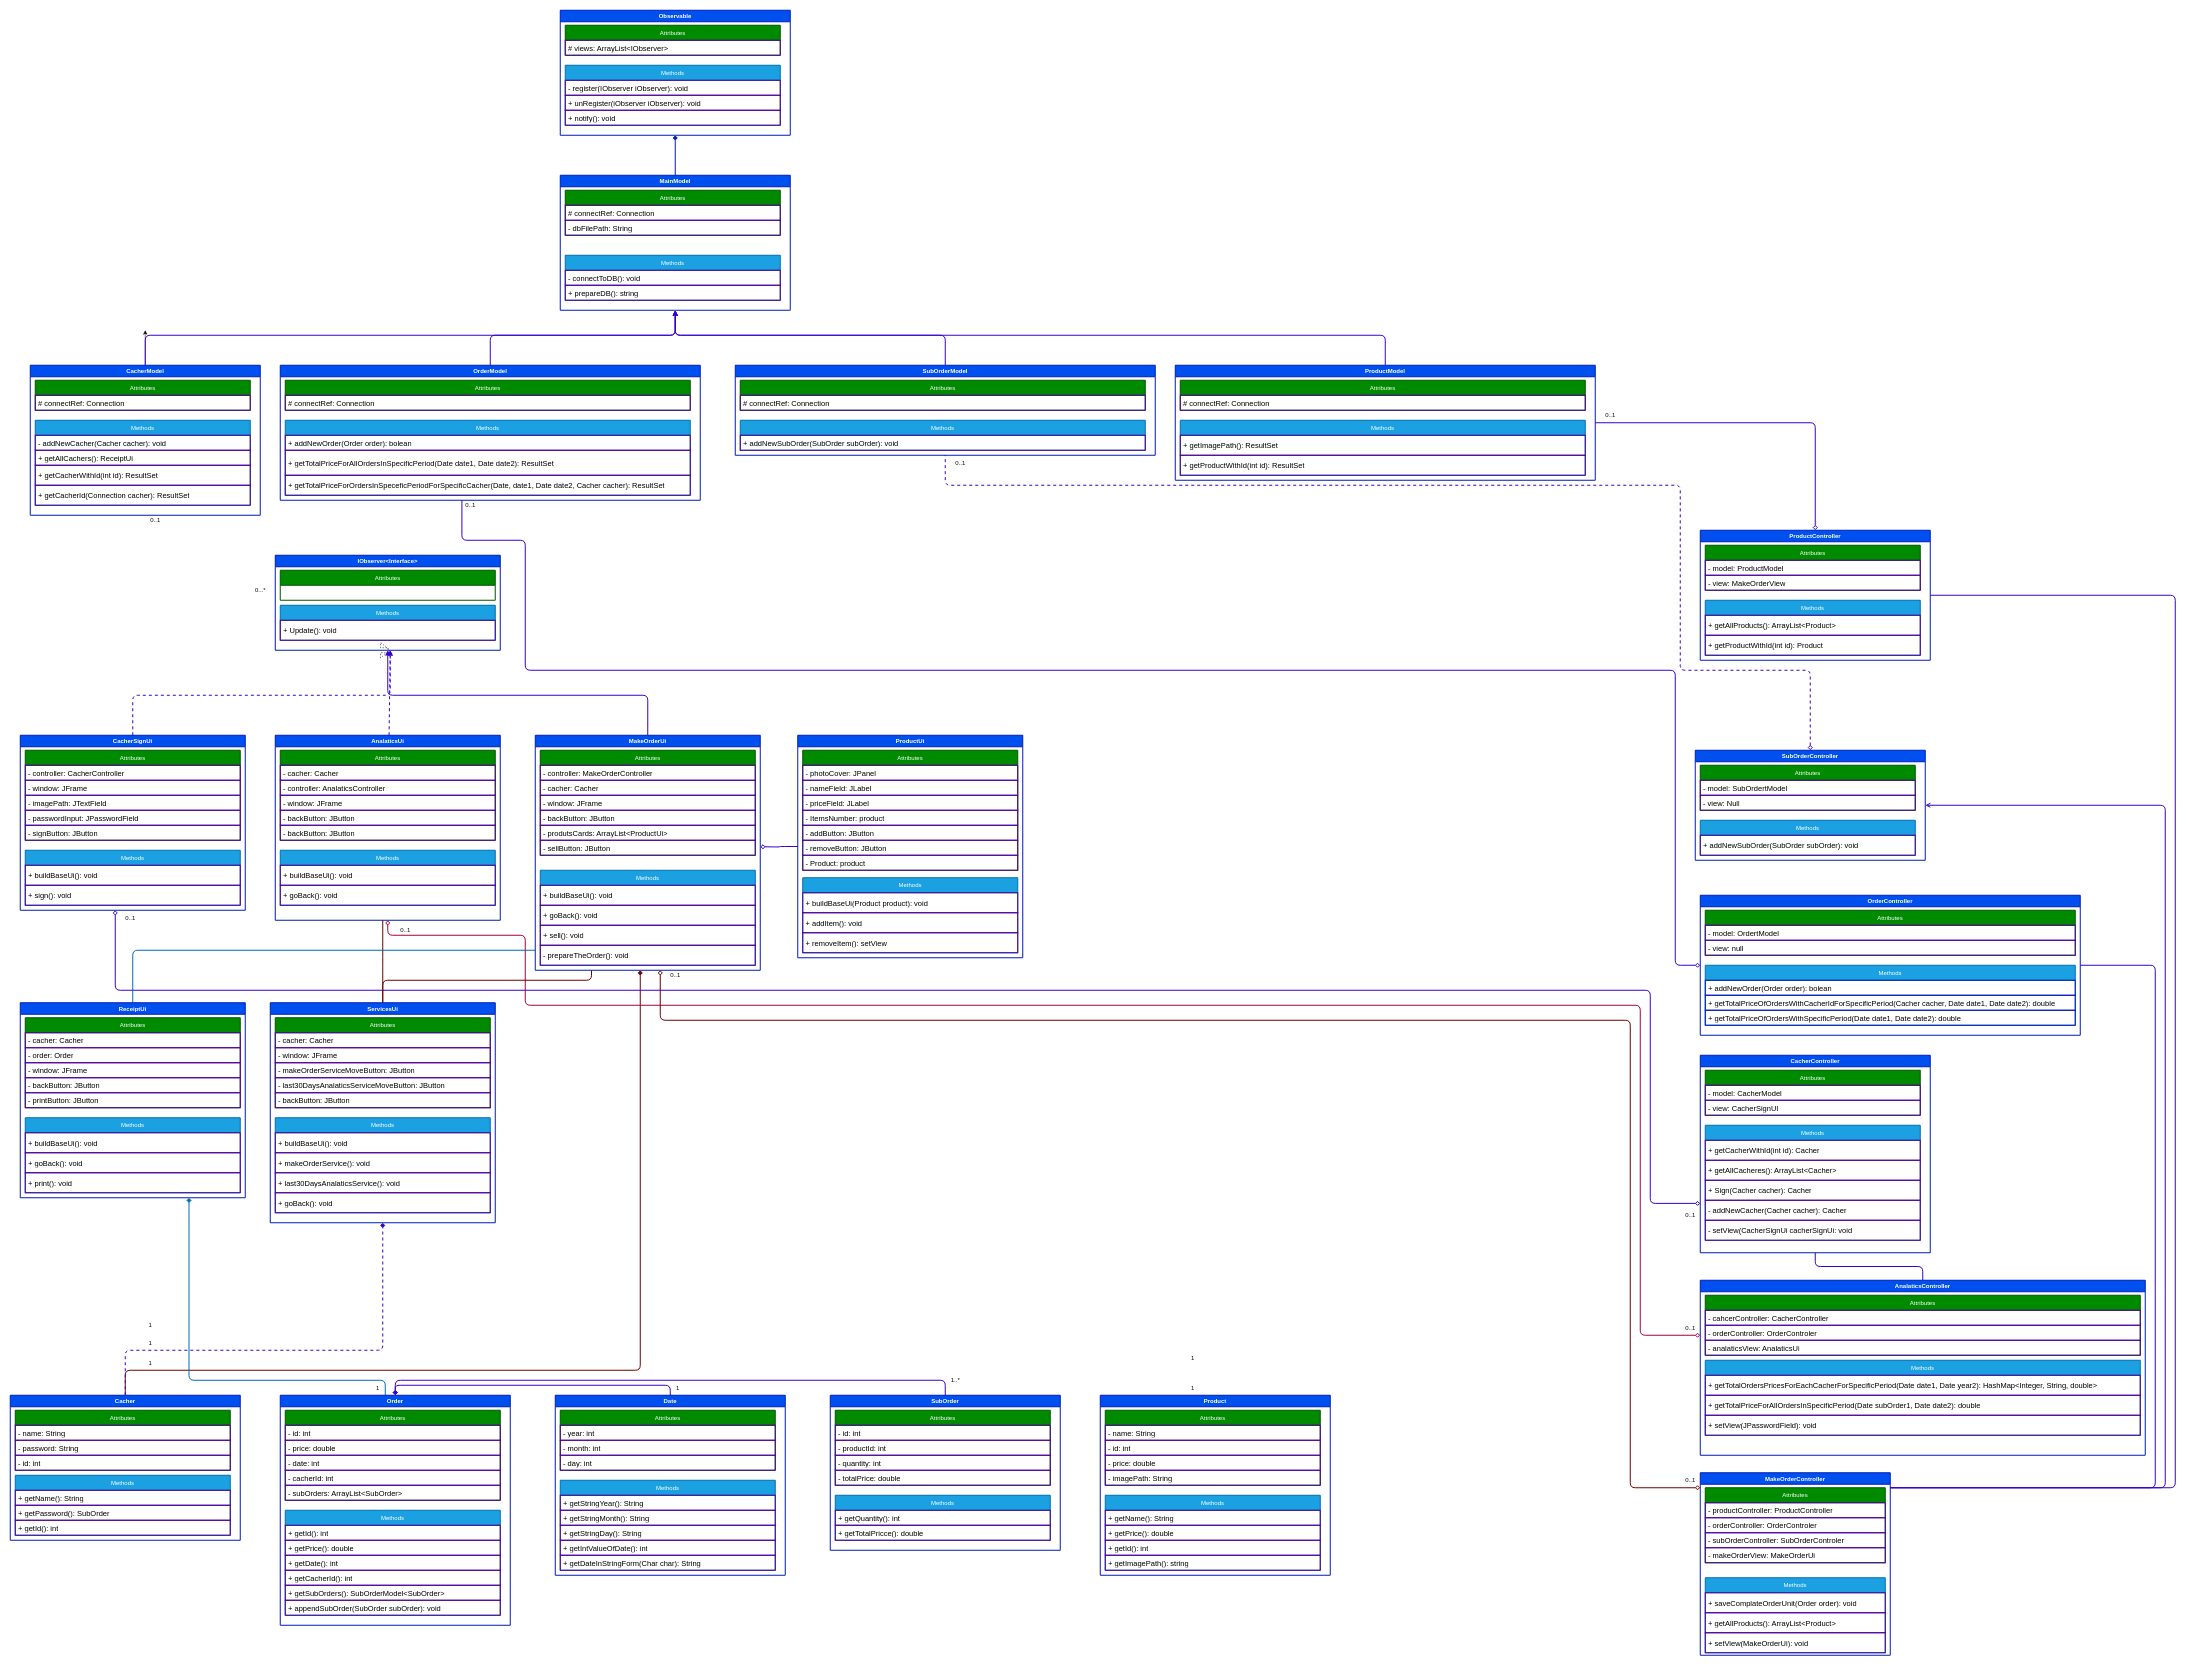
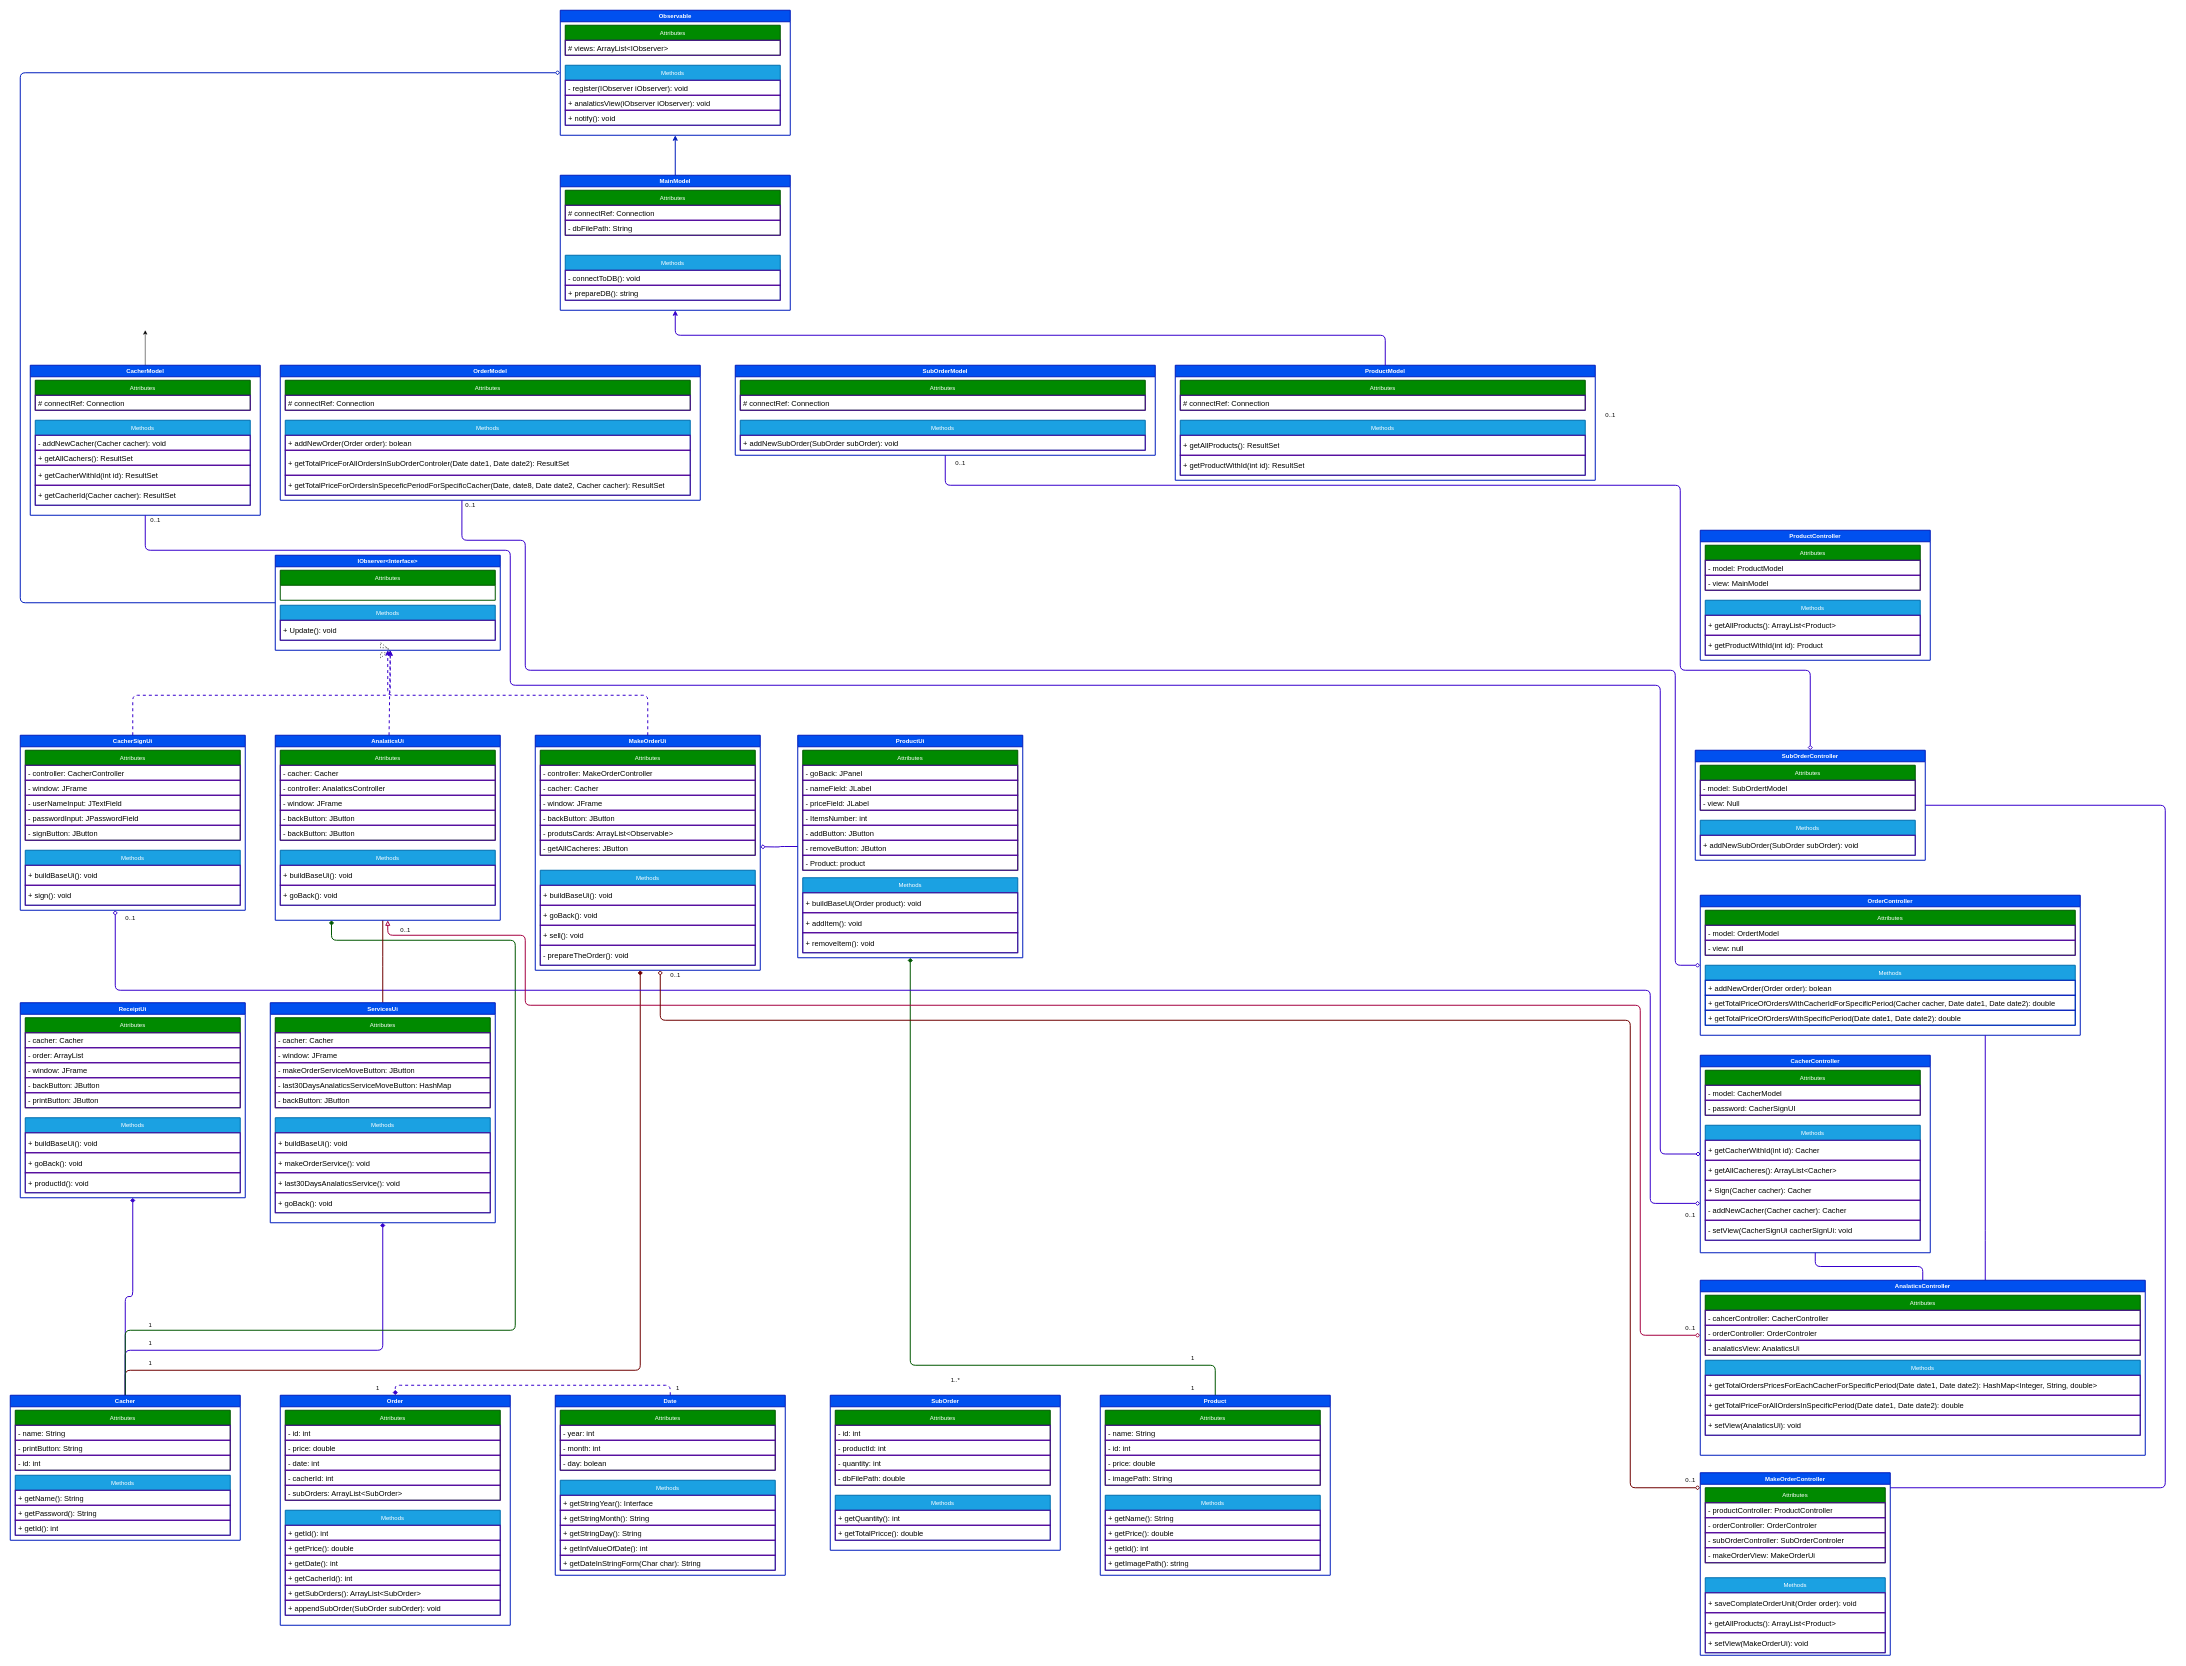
node "+ unRegister(iObserver iObserver): void": label "+ unRegister(iObserver iObserver): void" -> "+ analaticsView(iObserver iObserver): void"
edge "MainModel" -> "Observable": arrowhead diamond -> classic
edge "IObserver<Interface>" -> "Observable": added
edge "CacherModel" -> "MainModel": removed
edge "OrderModel" -> "MainModel": removed
edge "SubOrderModel" -> "MainModel": removed
edge "ProductModel" -> "ProductController": removed
node "+ getImagePath(): ResultSet": label "+ getImagePath(): ResultSet" -> "+ getAllProducts(): ResultSet"
node "+ getAllCachers(): ReceiptUi": label "+ getAllCachers(): ReceiptUi" -> "+ getAllCachers(): ResultSet"
node "+ getTotalPriceForAllOrdersInSpecificPeriod(Date date1, Date date2): ResultSet": label "+ getTotalPriceForAllOrdersInSpecificPeriod(Date date1, Date date2): ResultSet" -> "+ getTotalPriceForAllOrdersInSubOrderControler(Date date1, Date date2): ResultSet"
node "+ getTotalPriceForOrdersInSpeceficPeriodForSpecificCacher(Date, date1, Date date2, Cacher cacher): ResultSet": label "+ getTotalPriceForOrdersInSpeceficPeriodForSpecificCacher(Date, date1, Date date2, Cacher cacher): ResultSet" -> "+ getTotalPriceForOrdersInSpeceficPeriodForSpecificCacher(Date, date8, Date date2, Cacher cacher): ResultSet"
edge "SubOrderModel" -> "SubOrderController": style dashed -> solid
node "+ getCacherId(Connection cacher): ResultSet": label "+ getCacherId(Connection cacher): ResultSet" -> "+ getCacherId(Cacher cacher): ResultSet"
node "- view: MakeOrderView": label "- view: MakeOrderView" -> "- view: MainModel"
node "0...*": removed
edge "CacherModel" -> "CacherController": added
edge "MakeOrderUi" -> "IObserver<Interface>": style solid -> dashed
node "- photoCover: JPanel": label "- photoCover: JPanel" -> "- goBack: JPanel"
node "- imagePath: JTextField": label "- imagePath: JTextField" -> "- userNameInput: JTextField"
edge "MakeOrderController" -> "SubOrderController": arrowhead open -> none
node "- ItemsNumber: product": label "- ItemsNumber: product" -> "- ItemsNumber: int"
node "- produtsCards: ArrayList<ProductUi>": label "- produtsCards: ArrayList<ProductUi>" -> "- produtsCards: ArrayList<Observable>"
node "- sellButton: JButton": label "- sellButton: JButton" -> "- getAllCacheres: JButton"
node "+ buildBaseUi(Product product): void": label "+ buildBaseUi(Product product): void" -> "+ buildBaseUi(Order product): void"
edge "ProductController" -- "MakeOrderController": removed
edge "AnalaticsUi" -- "AnalaticsController": arrowhead diamond -> block
node "+ removeItem(): setView": label "+ removeItem(): setView" -> "+ removeItem(): void"
edge "MakeOrderUi" -- "ReceiptUi": removed
edge "MakeOrderUi" -- "ServicesUi": removed
node "- order: Order": label "- order: Order" -> "- order: ArrayList"
node "- last30DaysAnalaticsServiceMoveButton: JButton": label "- last30DaysAnalaticsServiceMoveButton: JButton" -> "- last30DaysAnalaticsServiceMoveButton: HashMap"
node "- view: CacherSignUI": label "- view: CacherSignUI" -> "- password: CacherSignUI"
edge "OrderController" -- "AnalaticsController": added
node "+ print(): void": label "+ print(): void" -> "+ productId(): void"
edge "OrderController" -- "MakeOrderController": removed
edge "Cacher" -> "AnalaticsUi": added
edge "Cacher" -> "ReceiptUi": added
edge "Product" -> "ProductUi": added
edge "Cacher" -> "ServicesUi": style dashed -> solid
edge "Order" -> "ReceiptUi": removed
edge "SubOrder" -> "Order": removed
edge "Date" -> "Order": style solid -> dashed
node "+ getTotalOrdersPricesForEachCacherForSpecificPeriod(Date date1, Date year2): HashMap<Integer, String, double>": label "+ getTotalOrdersPricesForEachCacherForSpecificPeriod(Date date1, Date year2): HashMap<Integer, String, double>" -> "+ getTotalOrdersPricesForEachCacherForSpecificPeriod(Date date1, Date date2): HashMap<Integer, String, double>"
node "+ getTotalPriceForAllOrdersInSpecificPeriod(Date subOrder1, Date date2): double": label "+ getTotalPriceForAllOrdersInSpecificPeriod(Date subOrder1, Date date2): double" -> "+ getTotalPriceForAllOrdersInSpecificPeriod(Date date1, Date date2): double"
node "+ setView(JPasswordField): void": label "+ setView(JPasswordField): void" -> "+ setView(AnalaticsUi): void"
node "- password: String": label "- password: String" -> "- printButton: String"
node "- day: int": label "- day: int" -> "- day: bolean"
node "- totalPrice: double": label "- totalPrice: double" -> "- dbFilePath: double"
node "+ getStringYear(): String": label "+ getStringYear(): String" -> "+ getStringYear(): Interface"
node "+ getPassword(): SubOrder": label "+ getPassword(): SubOrder" -> "+ getPassword(): String"
node "+ getSubOrders(): SubOrderModel<SubOrder>": label "+ getSubOrders(): SubOrderModel<SubOrder>" -> "+ getSubOrders(): ArrayList<SubOrder>"
